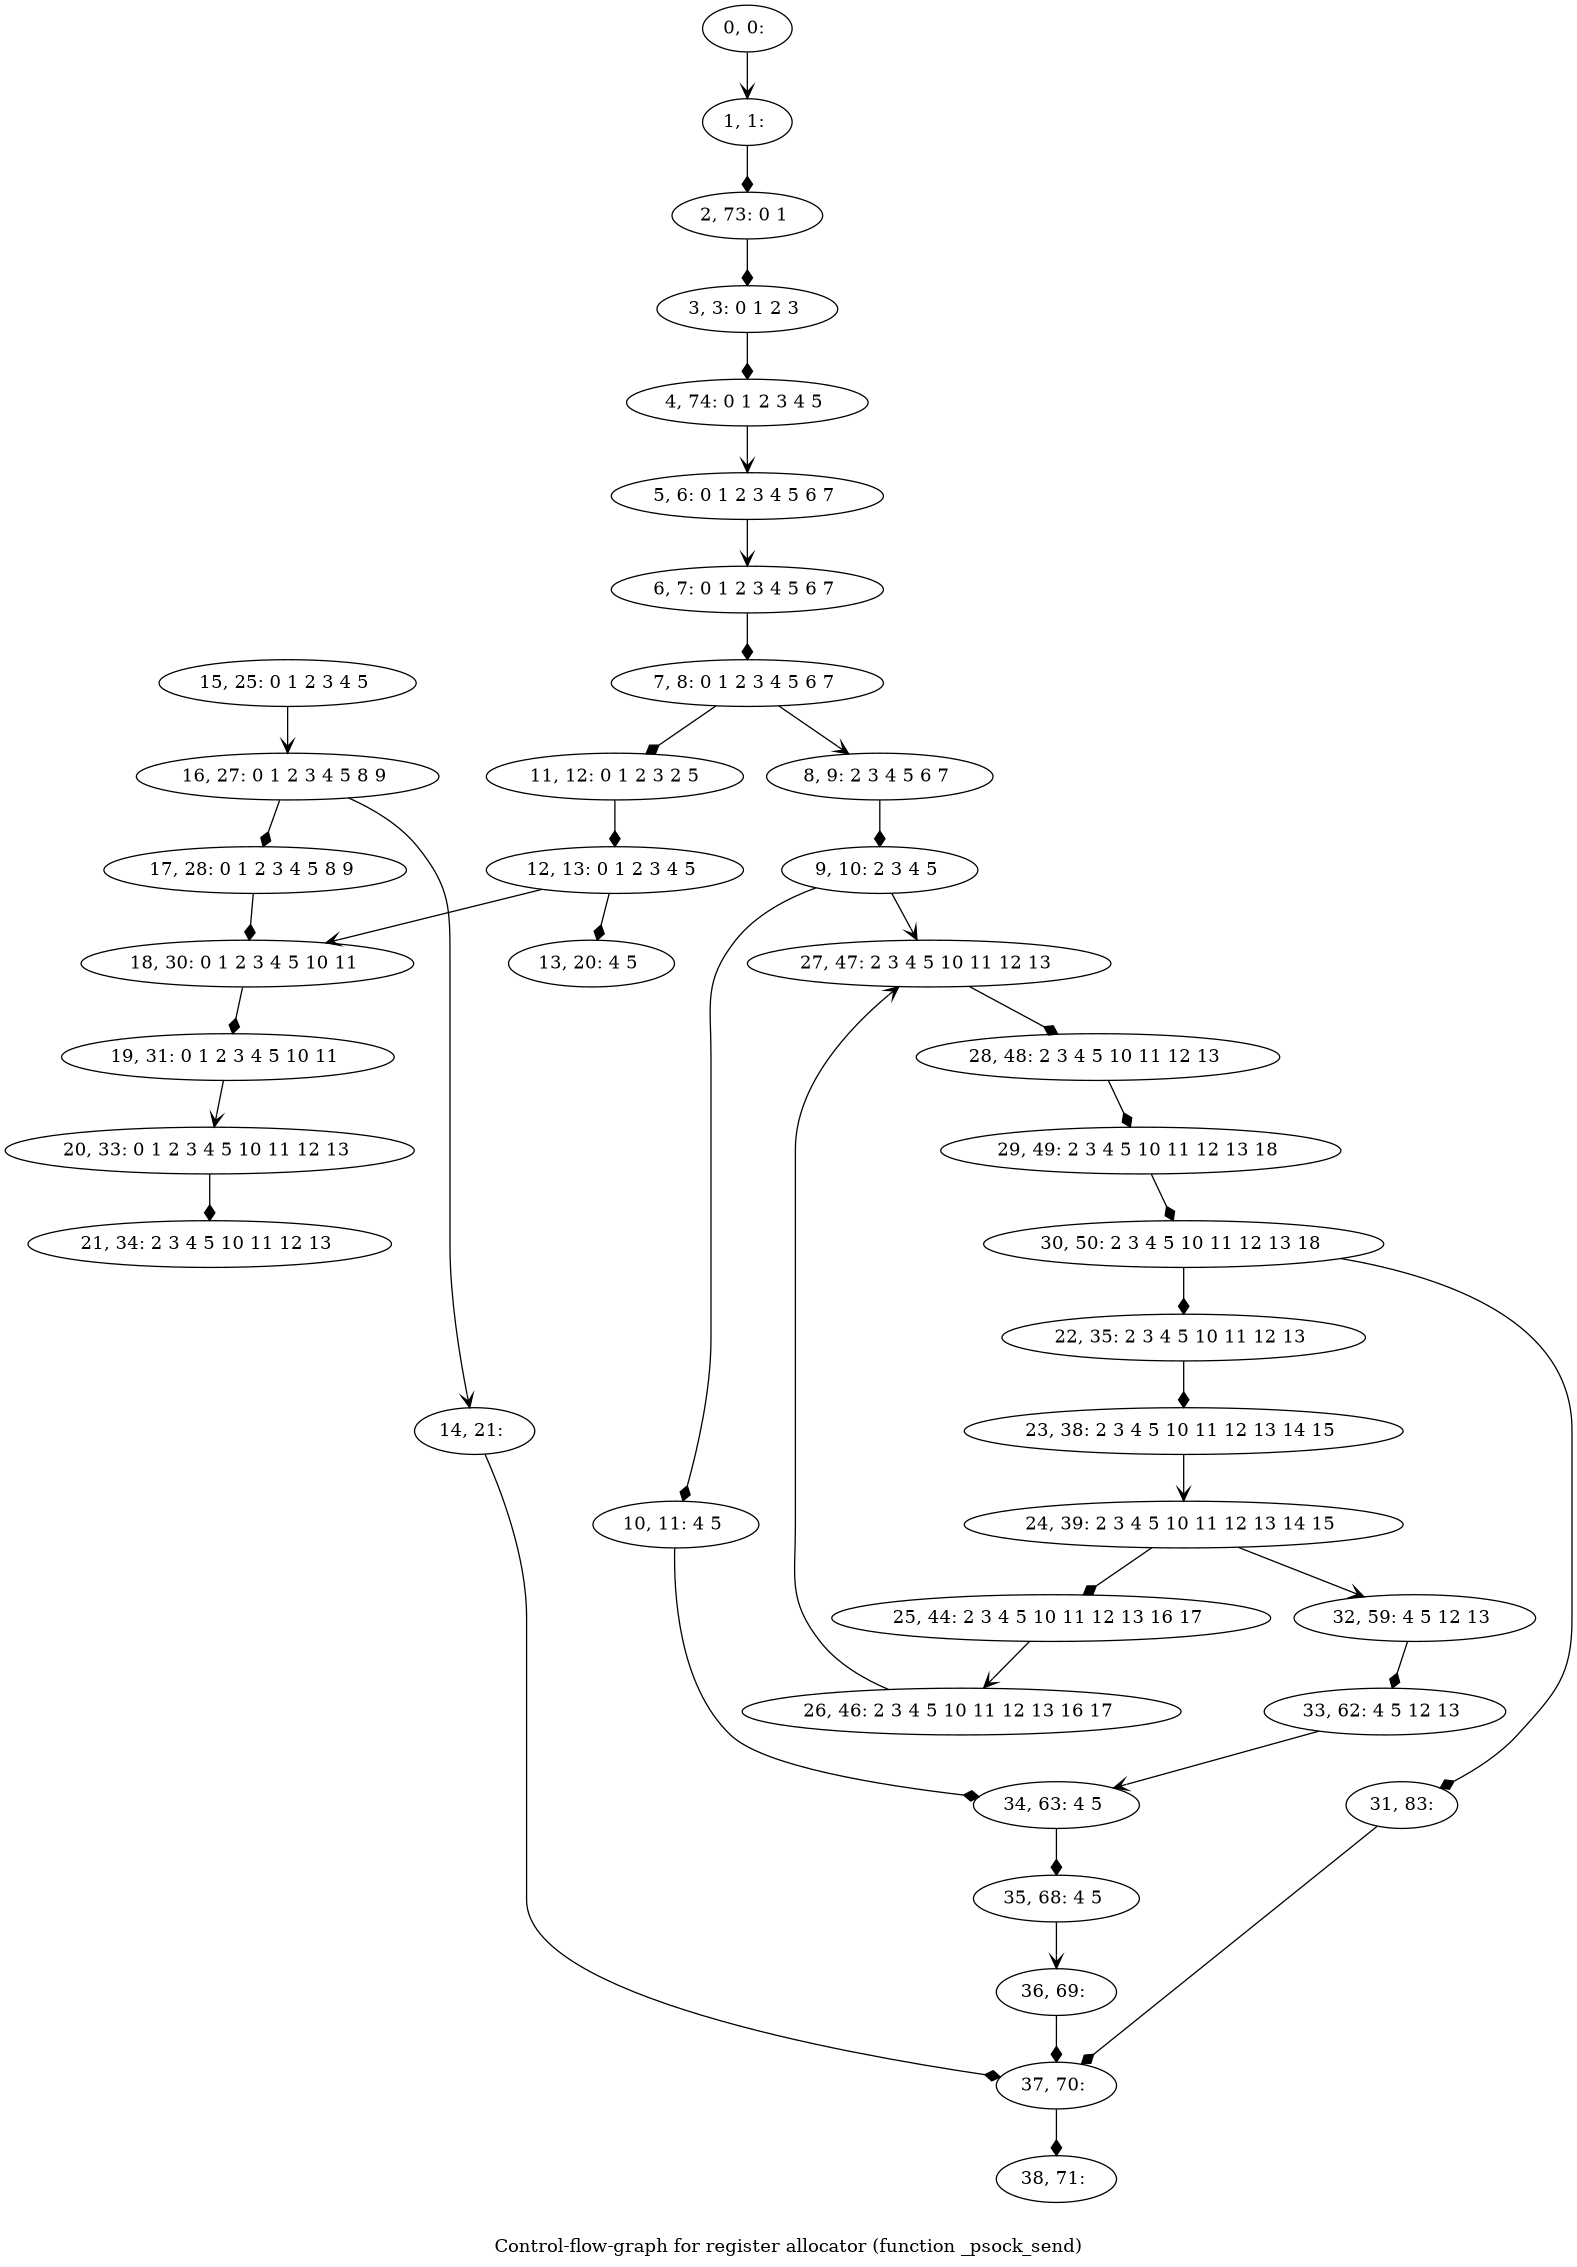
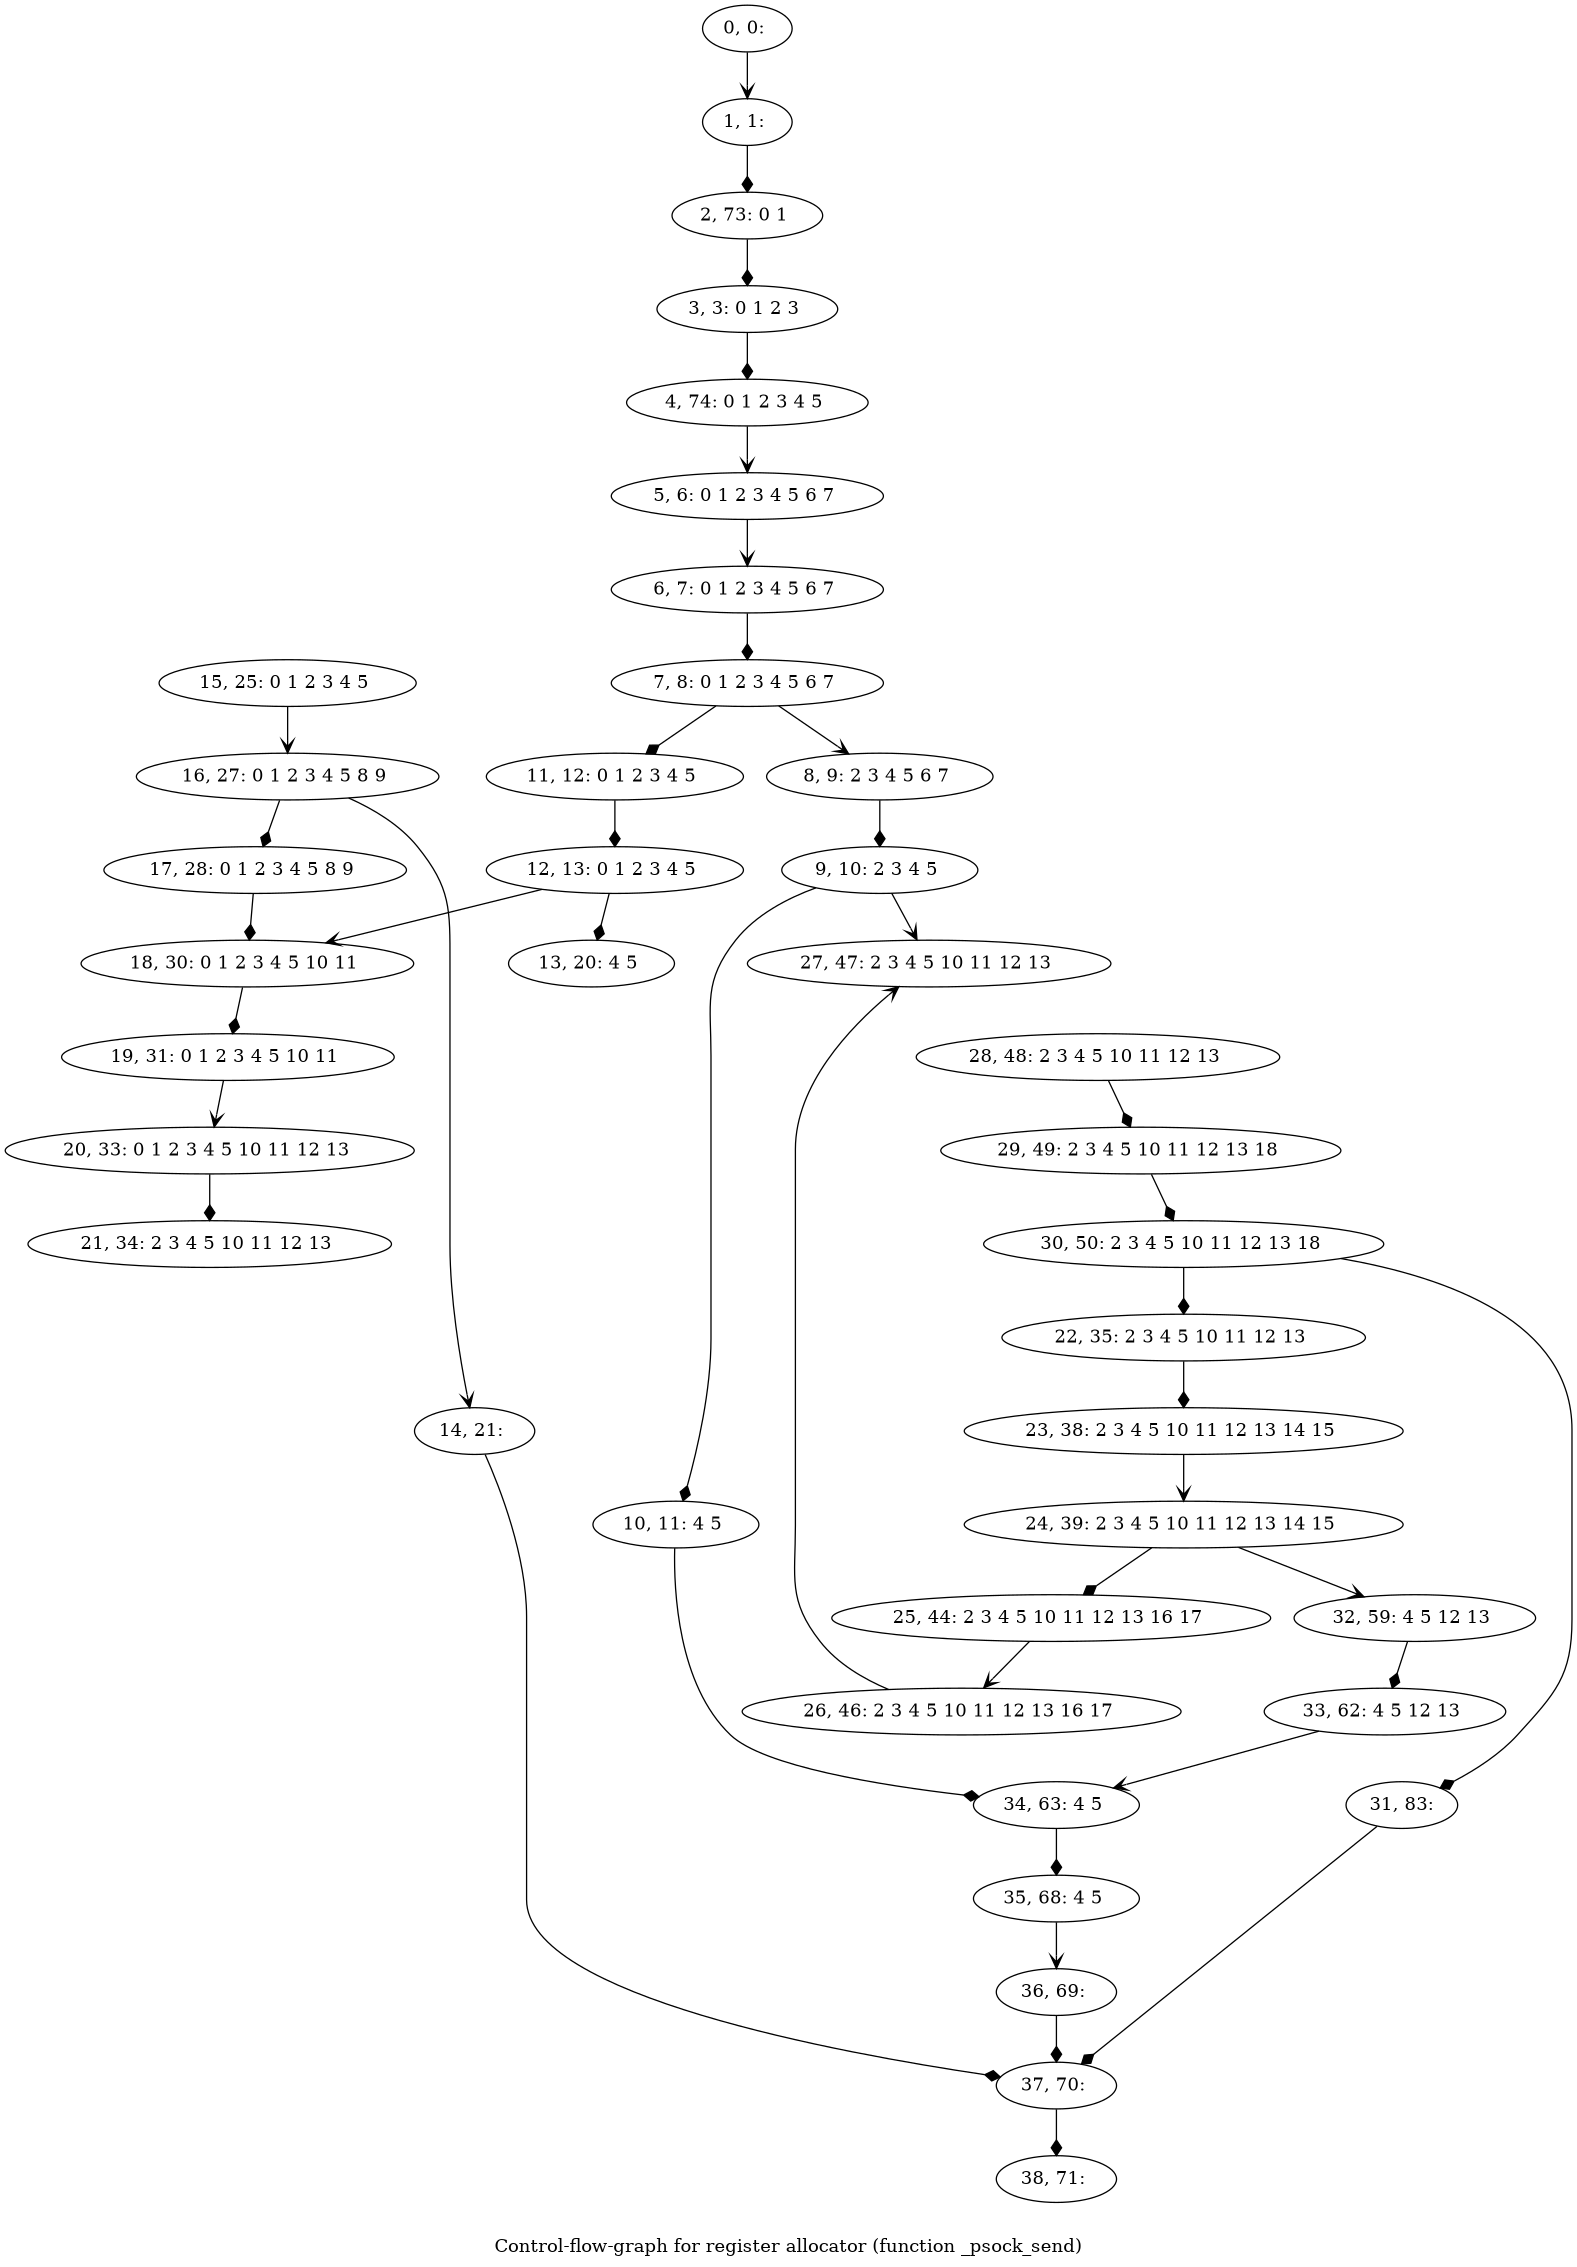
node "11, 12: 0 1 2 3 2 5": label "11, 12: 0 1 2 3 2 5" -> "11, 12: 0 1 2 3 4 5"
edge "27, 47: 2 3 4 5 10 11 12 13" -> "28, 48: 2 3 4 5 10 11 12 13": removed
